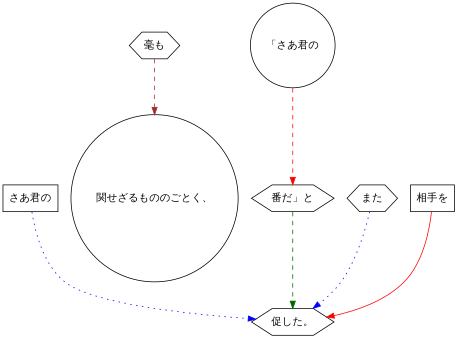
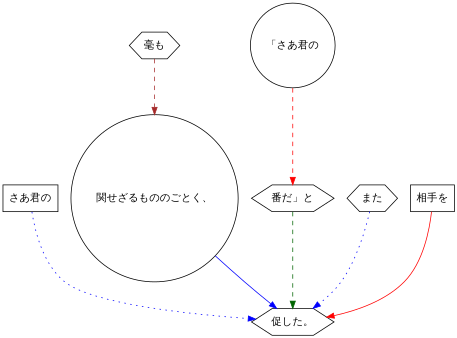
edge "関せざるもののごとく、" -> "促した。": added
